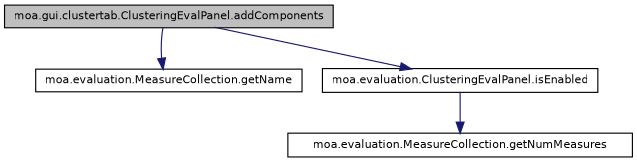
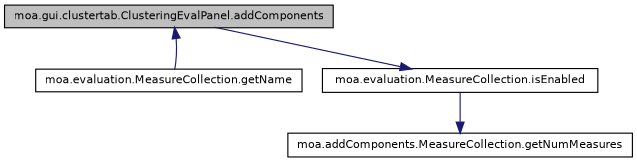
edge "moa.gui.clustertab.ClusteringEvalPanel.addComponents" -> "moa.evaluation.MeasureCollection.getName": reversed
node "moa.evaluation.ClusteringEvalPanel.isEnabled": label "moa.evaluation.ClusteringEvalPanel.isEnabled" -> "moa.evaluation.MeasureCollection.isEnabled"
node "moa.evaluation.MeasureCollection.getNumMeasures": label "moa.evaluation.MeasureCollection.getNumMeasures" -> "moa.addComponents.MeasureCollection.getNumMeasures"
